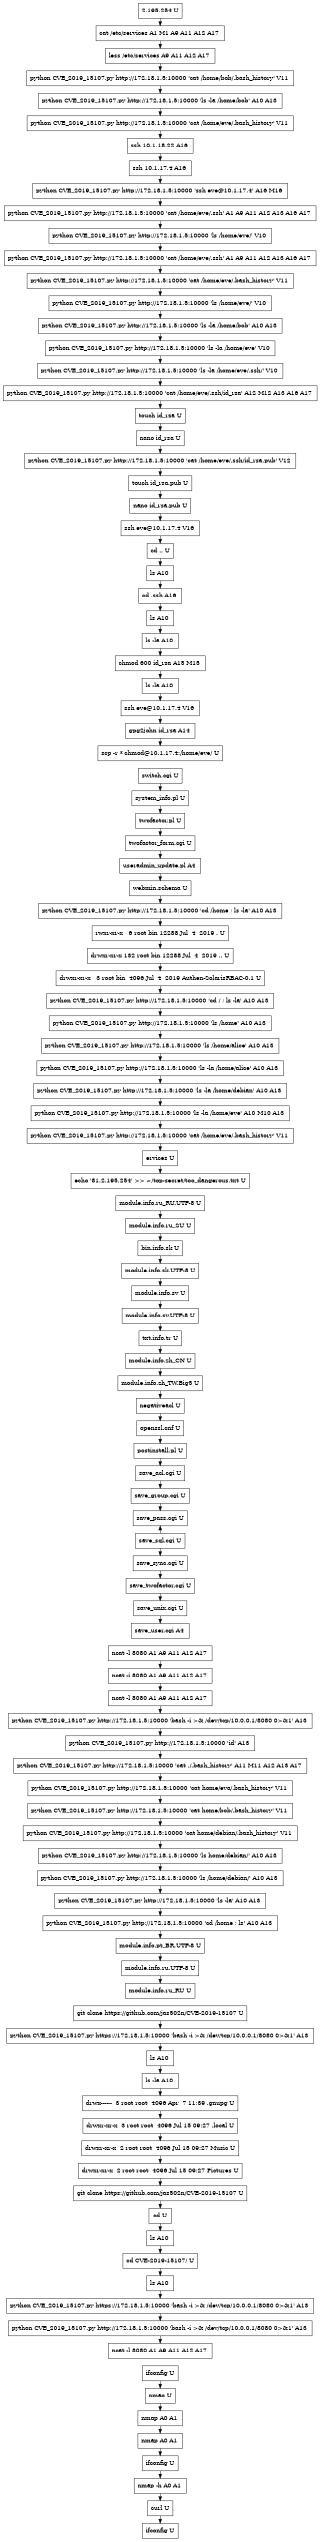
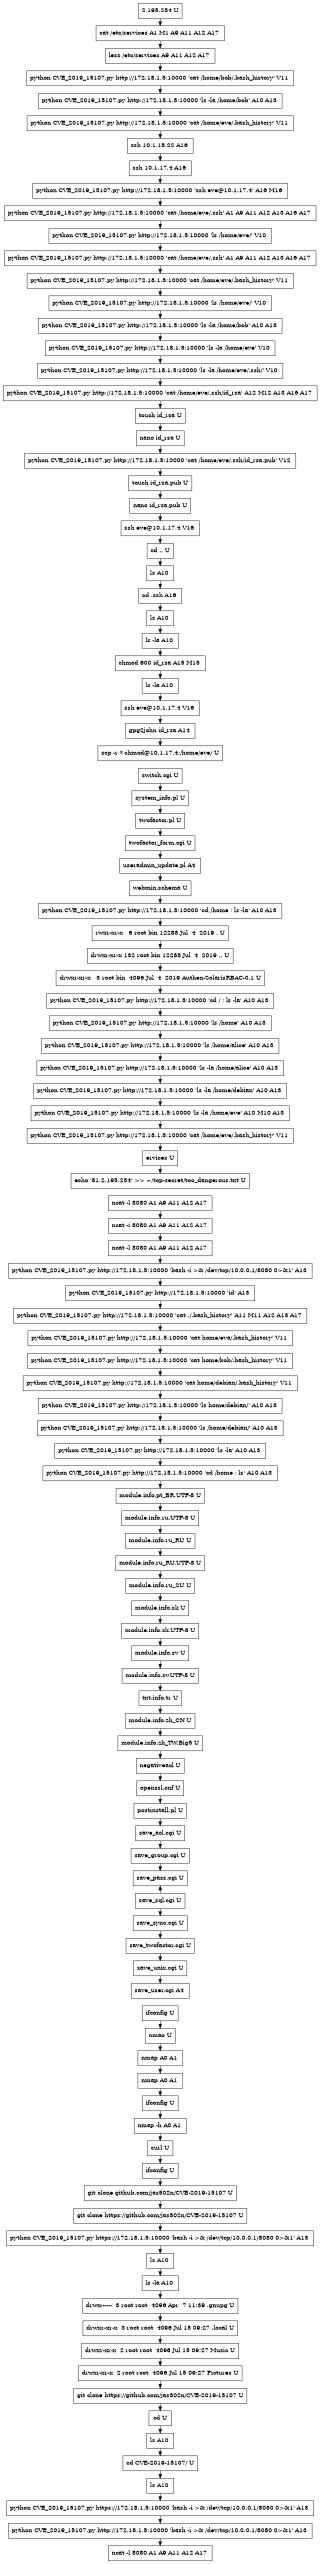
node "bin.info.sk U": label "bin.info.sk U" -> "module.info.sk U"
edge "module.info.ru_RU U" -> "module.info.ru_RU.UTF-8 U": added
node "git clone github.com/jas502n/CVE-2019-15107 U": added
